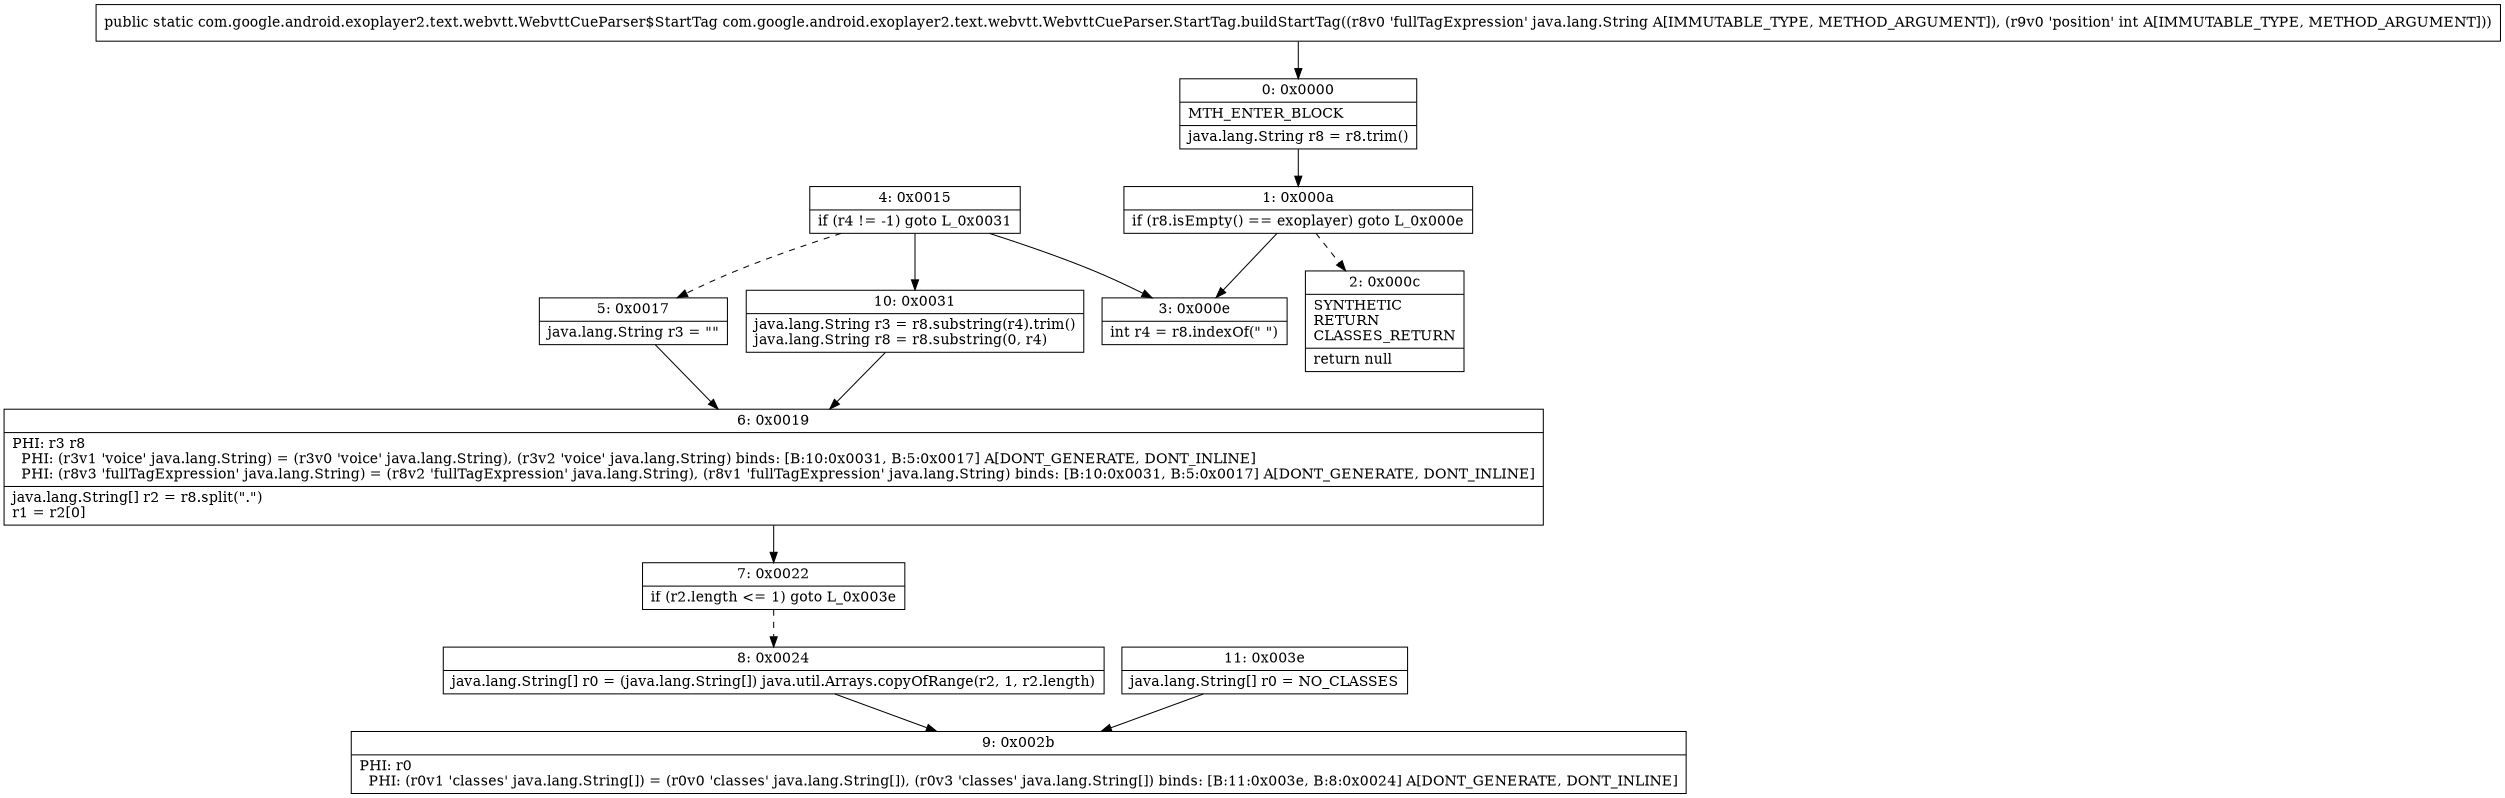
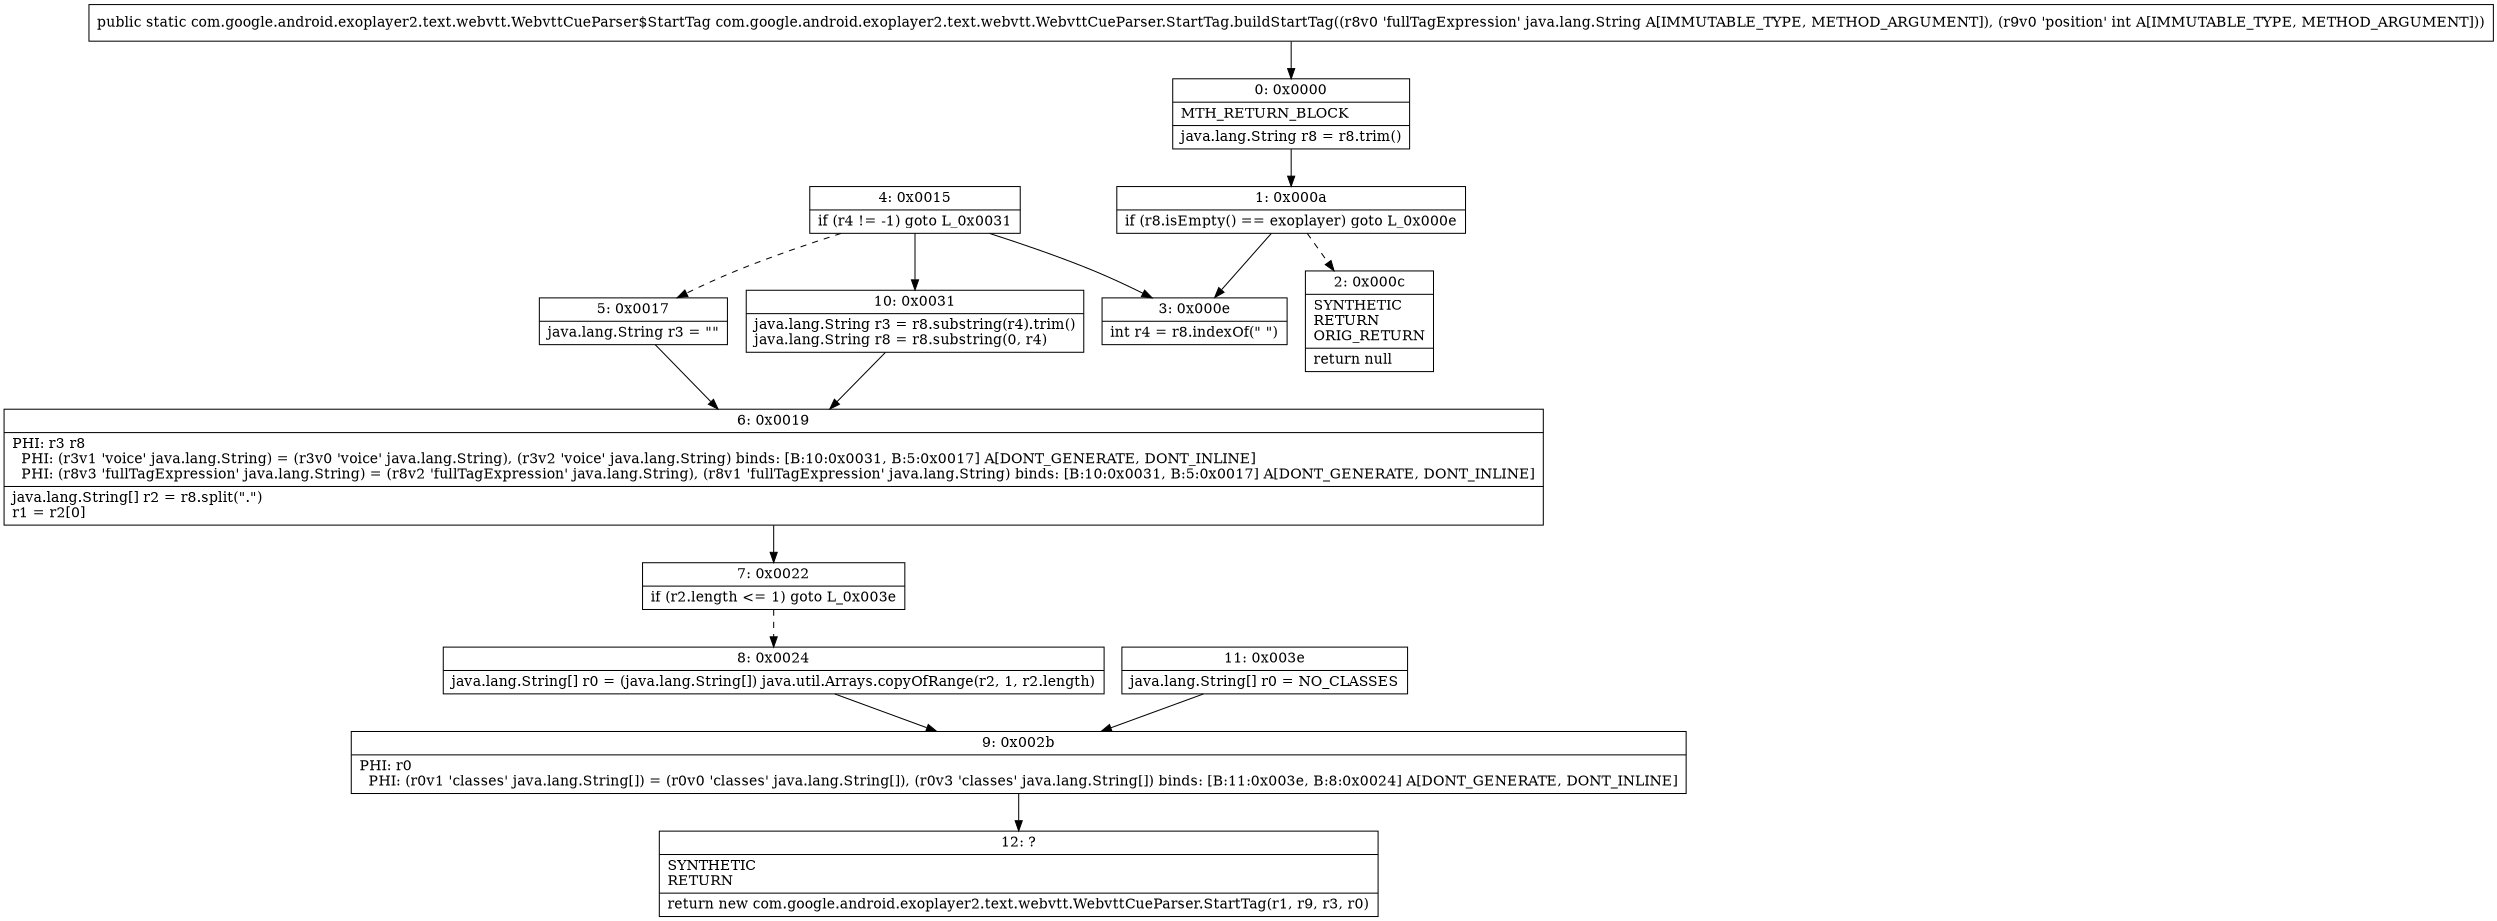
node "0: 0x0000": text "MTH_ENTER_BLOCK" -> "MTH_RETURN_BLOCK"
node "2: 0x000c": text "CLASSES_RETURN" -> "ORIG_RETURN"
node "12: ?": added
